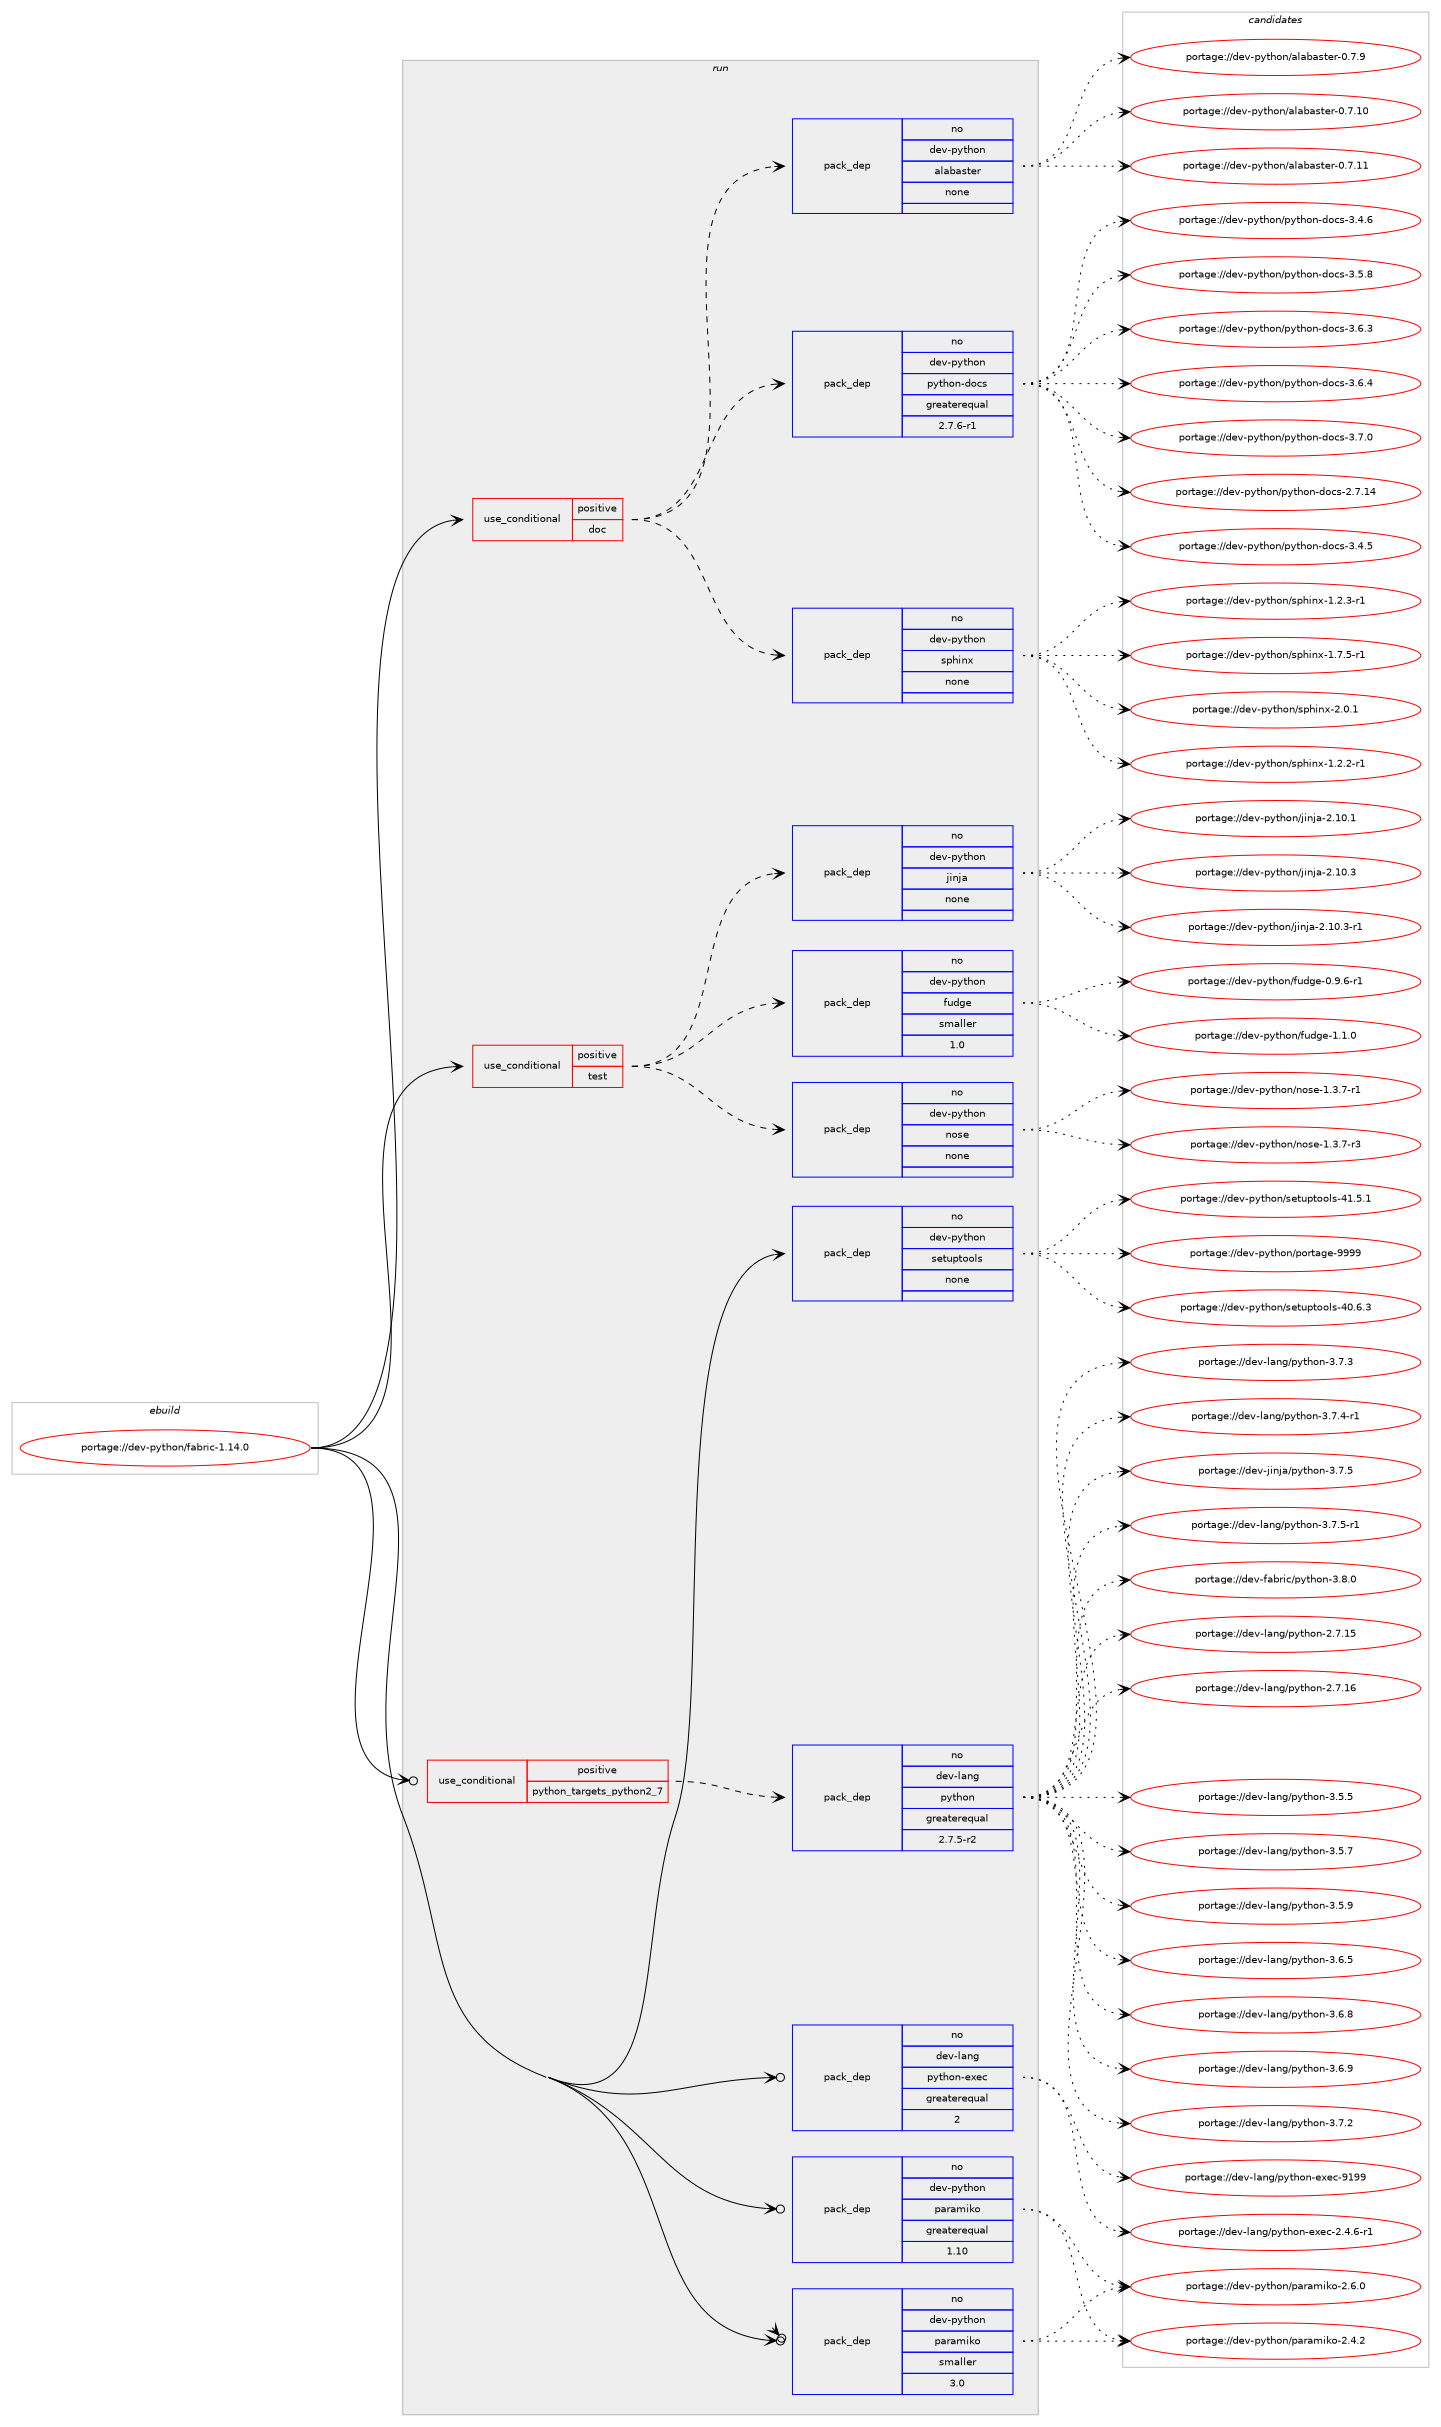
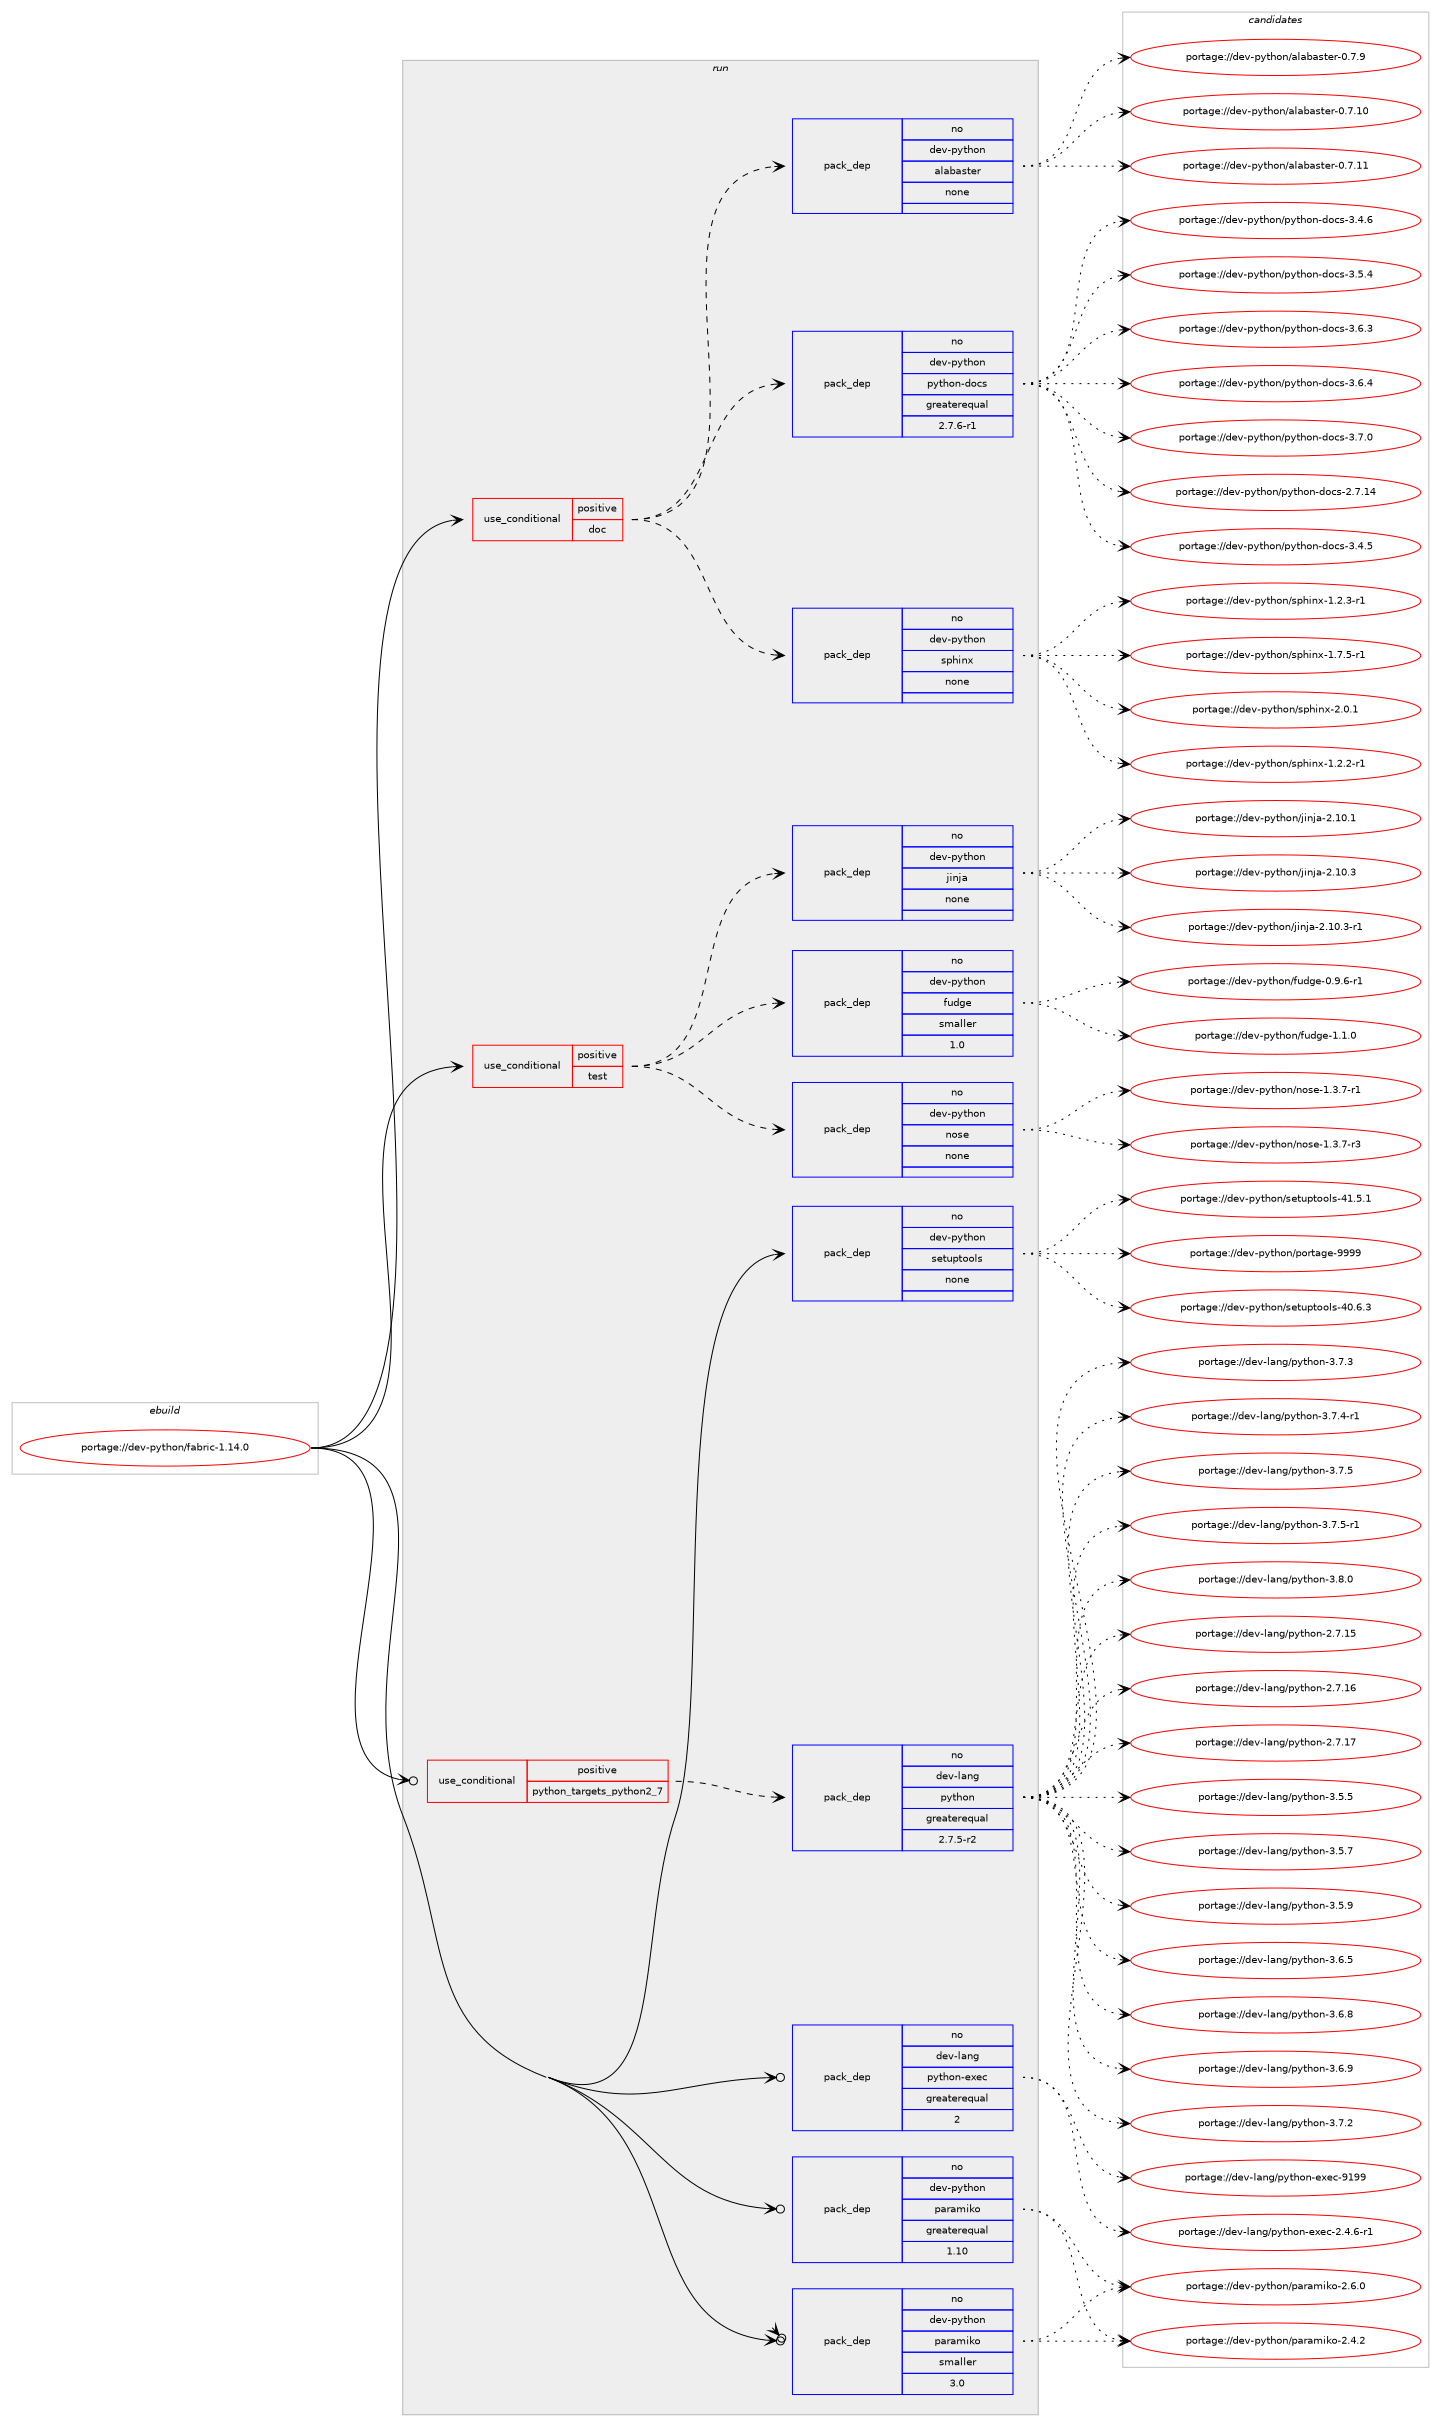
node "portage://dev-python/python-docs-3.5.8": label "portage://dev-python/python-docs-3.5.8" -> "portage://dev-python/python-docs-3.5.4"
node "portage://dev-jinja/python-3.7.5": label "portage://dev-jinja/python-3.7.5" -> "portage://dev-lang/python-3.7.5"
node "portage://dev-fabric/python-3.8.0": label "portage://dev-fabric/python-3.8.0" -> "portage://dev-lang/python-3.8.0"
node "portage://dev-lang/python-2.7.17": added
